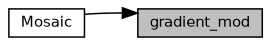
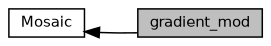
edge "Mosaic" -> "gradient_mod": reversed
